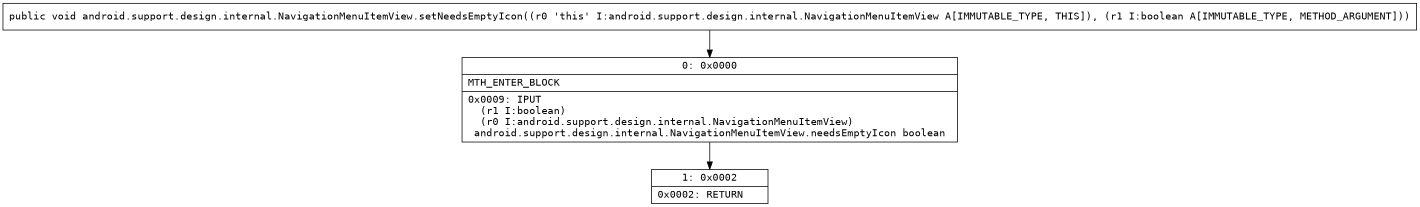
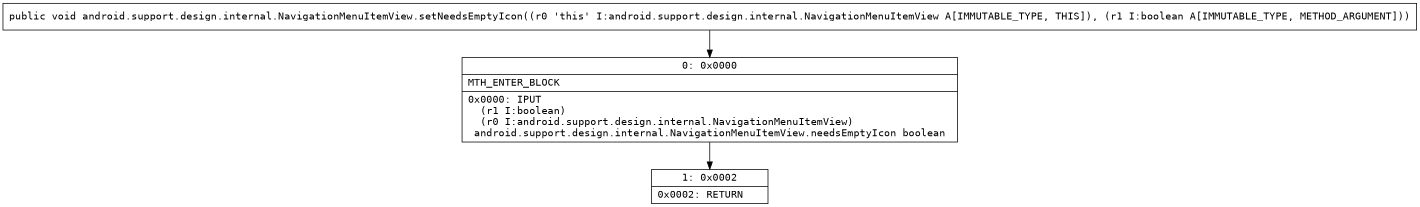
node "0: 0x0000": text "0x0009: IPUT" -> "0x0000: IPUT"
